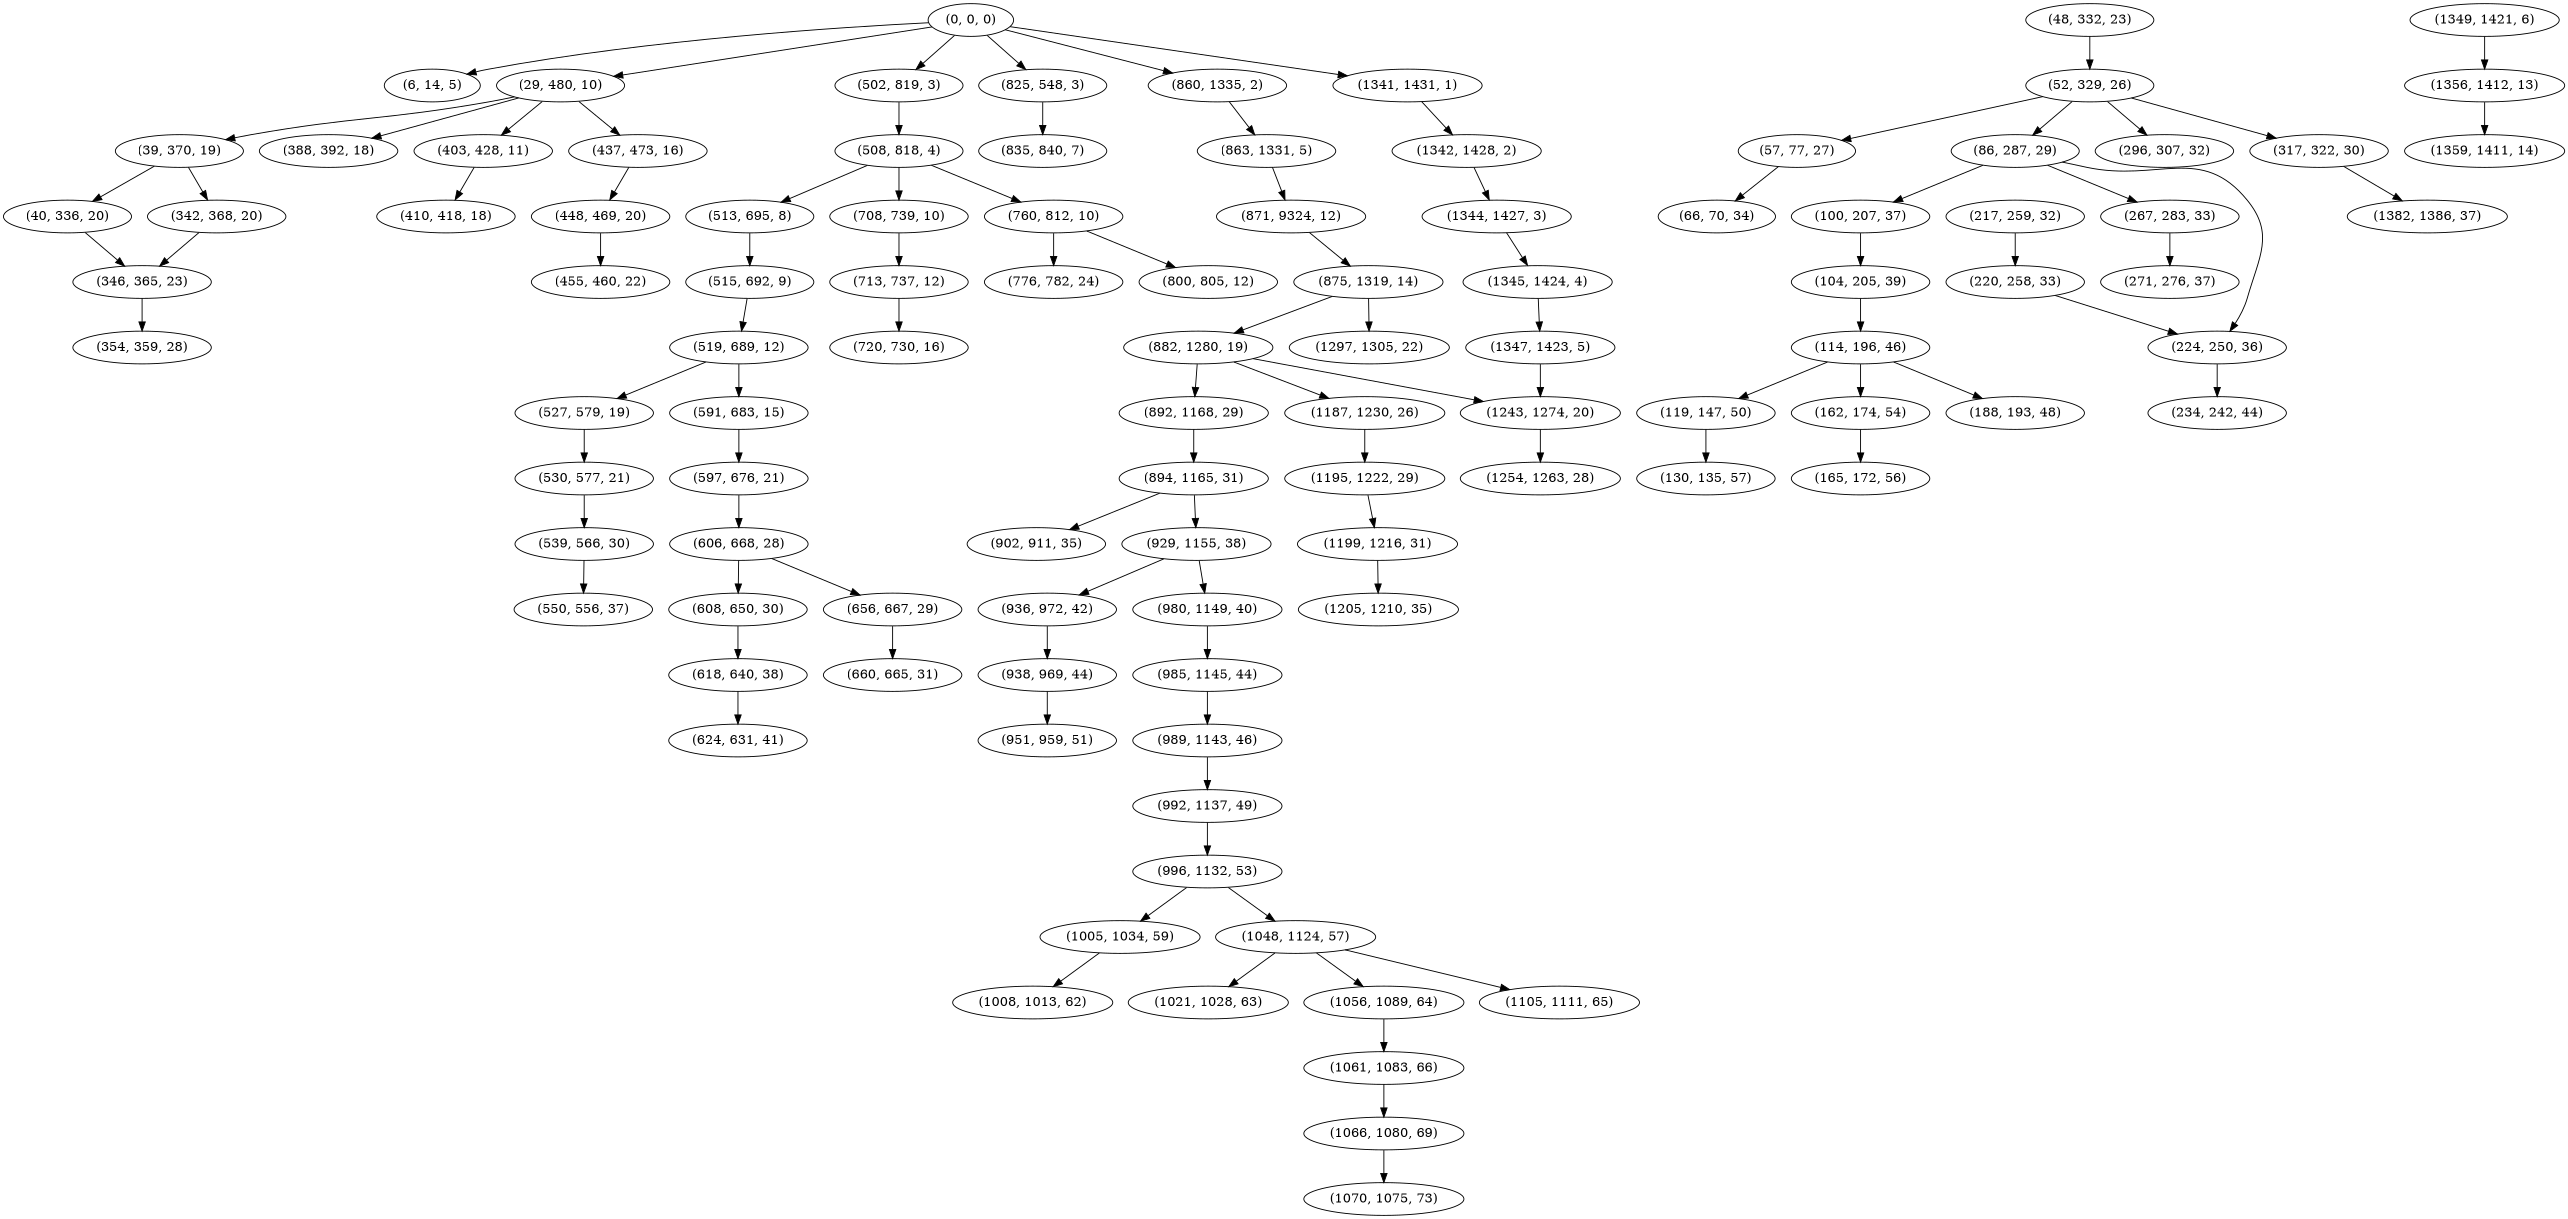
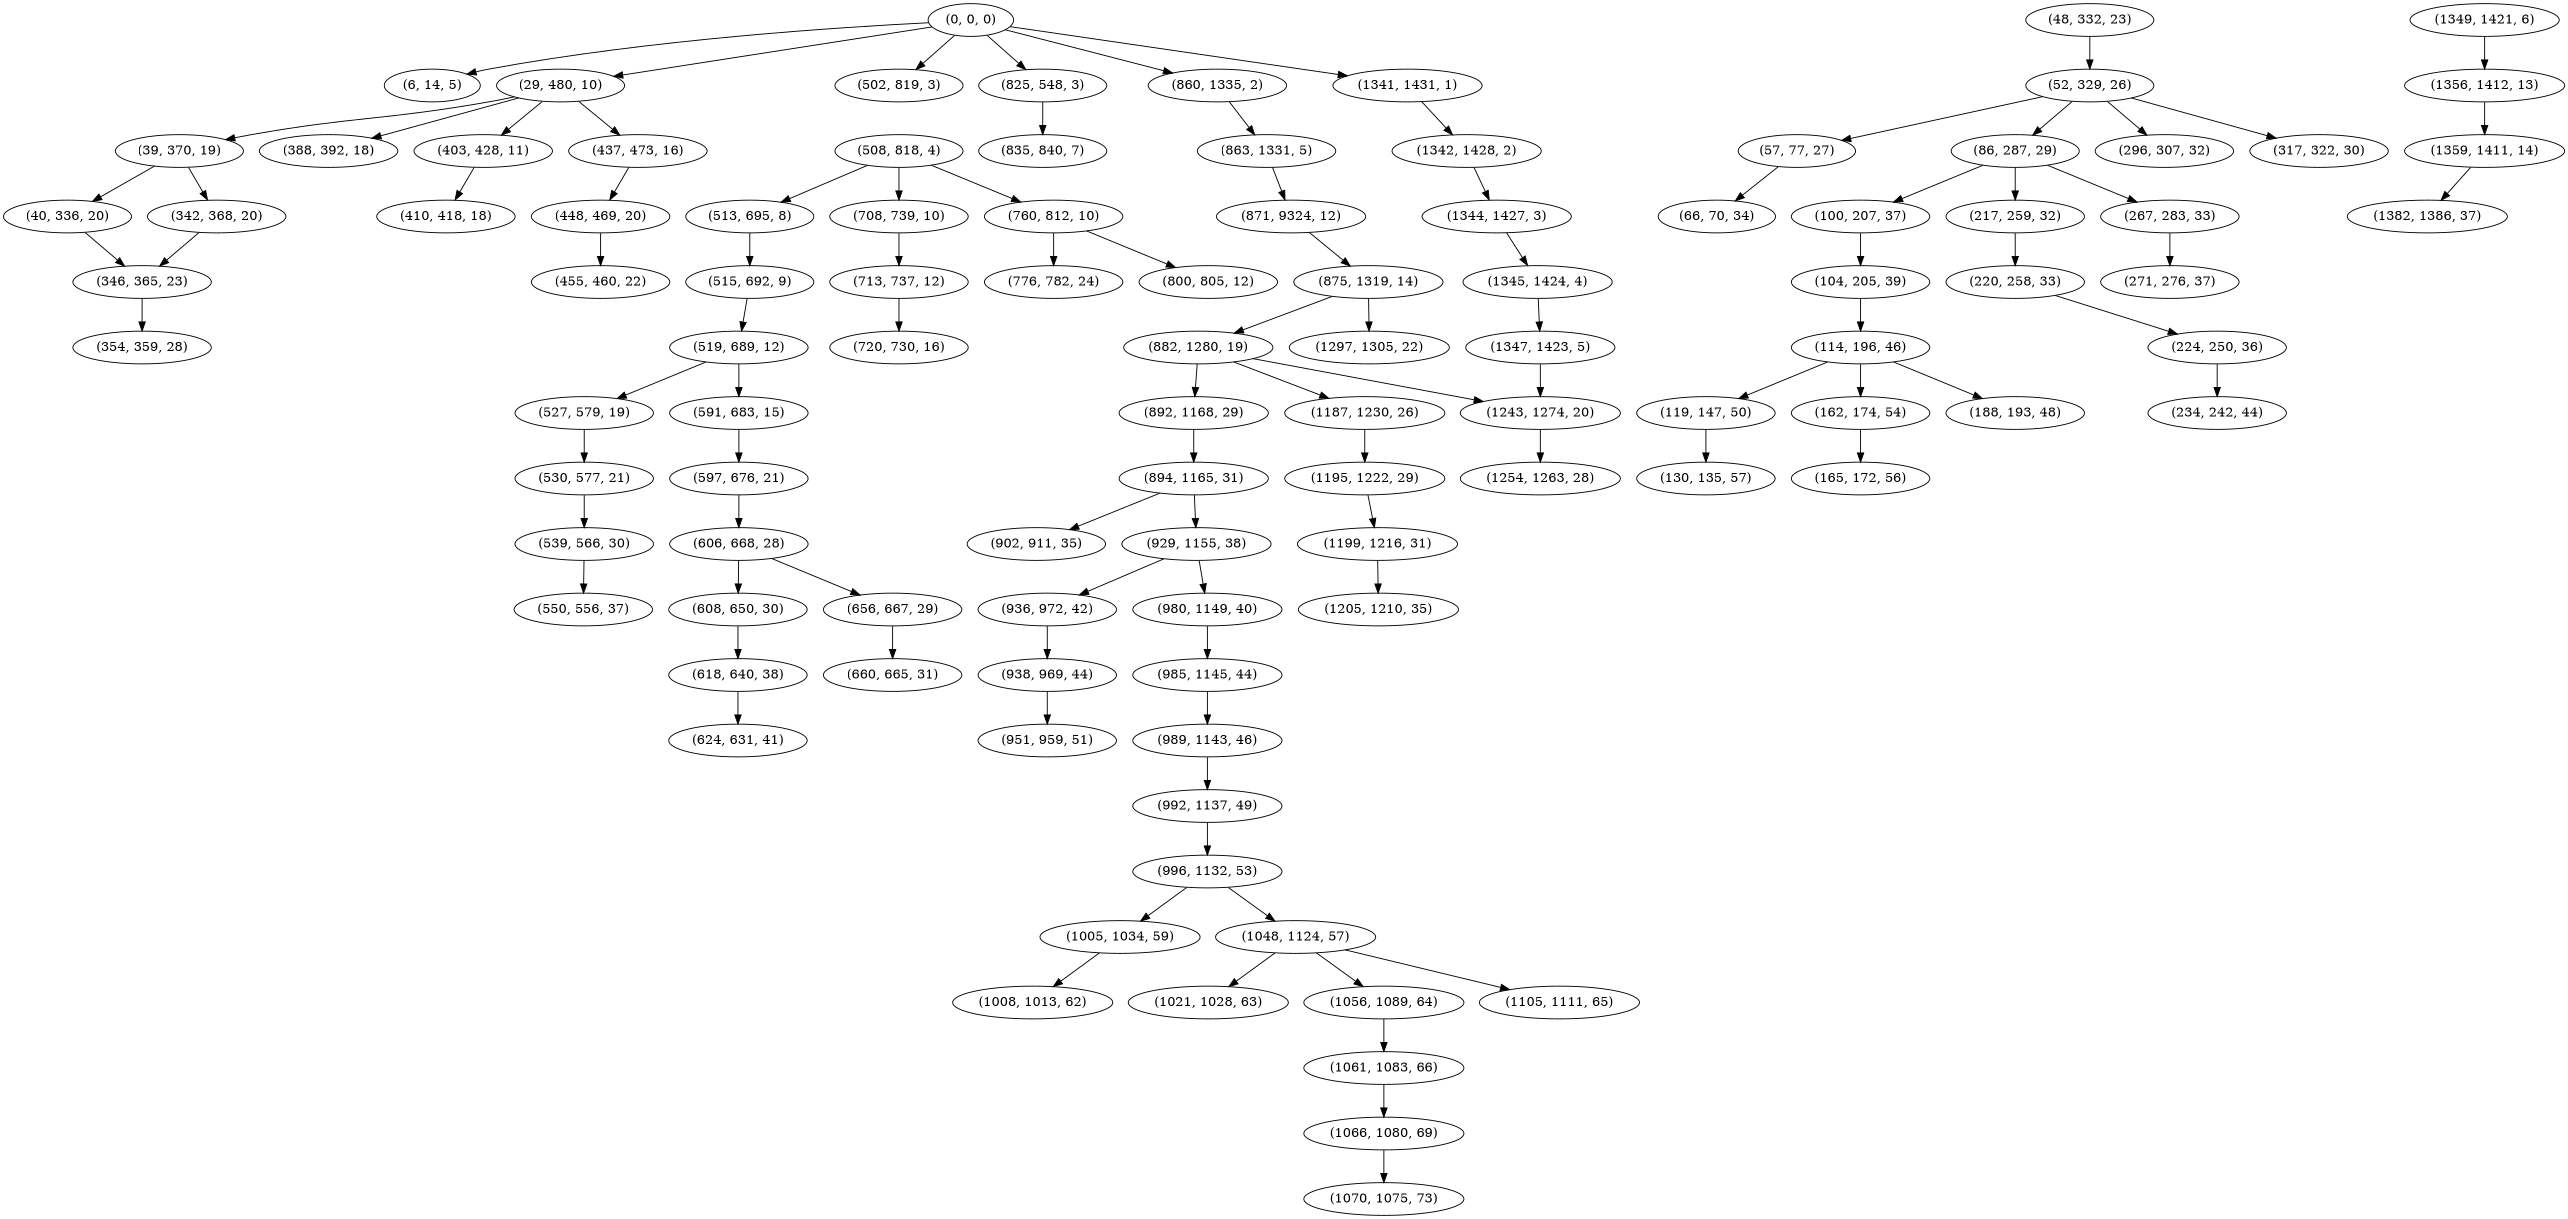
edge "(502, 819, 3)" -> "(508, 818, 4)": removed
edge "(86, 287, 29)" -> "(224, 250, 36)": now "(86, 287, 29)" -> "(217, 259, 32)"
edge "(317, 322, 30)" -> "(1382, 1386, 37)": now "(1359, 1411, 14)" -> "(1382, 1386, 37)"
